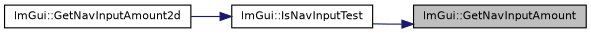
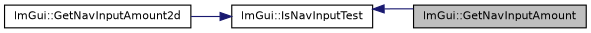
edge "ImGui::IsNavInputTest" -> "ImGui::GetNavInputAmount": reversed
